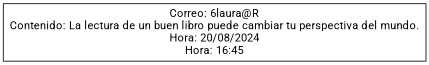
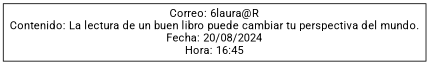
node "Correo: 6laura@R": text "Hora: 20/08/2024" -> "Fecha: 20/08/2024"
